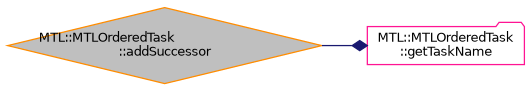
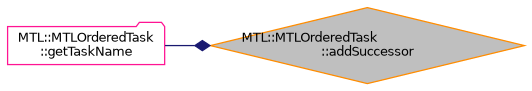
edge "MTL::MTLOrderedTask ::addSuccessor" -> "MTL::MTLOrderedTask ::getTaskName": reversed
